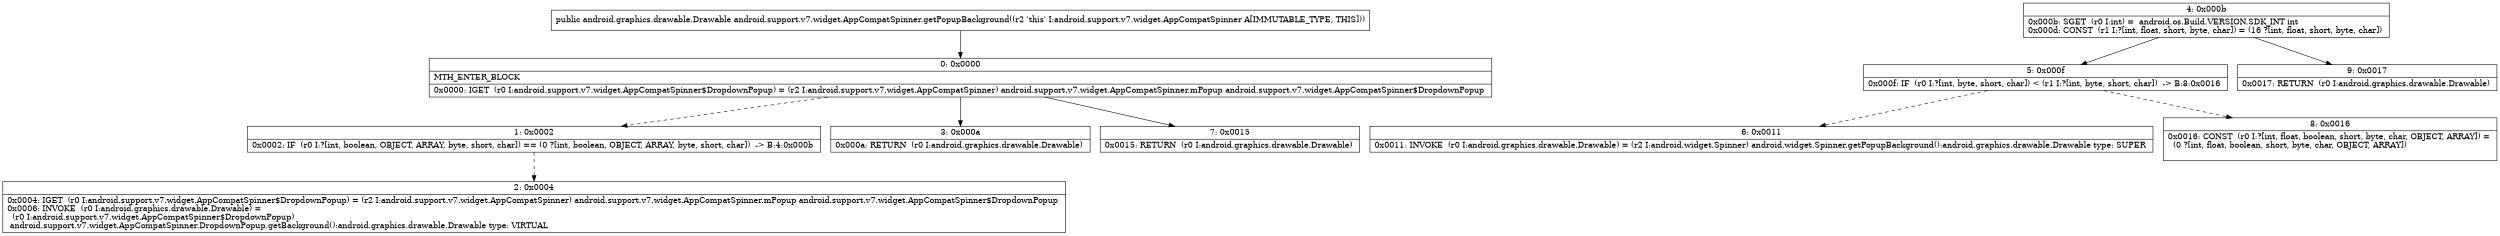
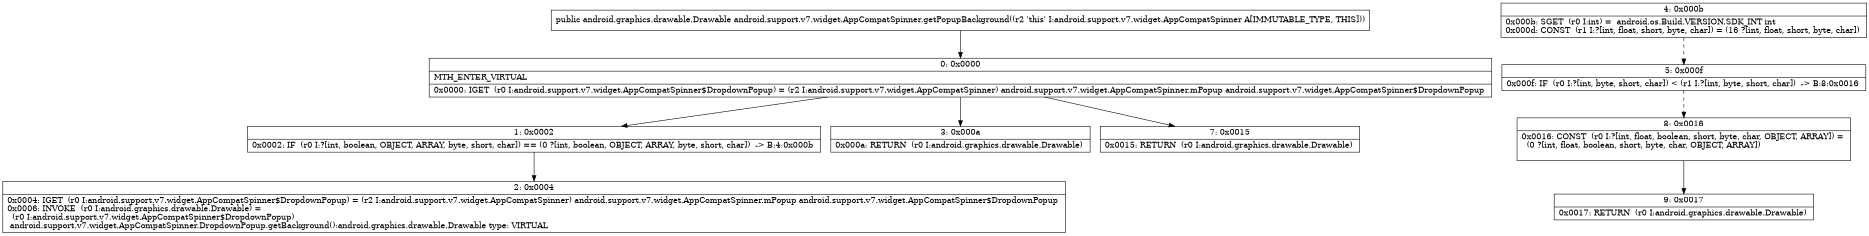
edge "4: 0x000b" -> "5: 0x000f": style solid -> dashed
edge "4: 0x000b" -> "9: 0x0017": now "8: 0x0016" -> "9: 0x0017"
node "0: 0x0000": text "MTH_ENTER_BLOCK" -> "MTH_ENTER_VIRTUAL"
edge "0: 0x0000" -> "1: 0x0002": style dashed -> solid
node "6: 0x0011": removed
edge "1: 0x0002" -> "2: 0x0004": style dashed -> solid
